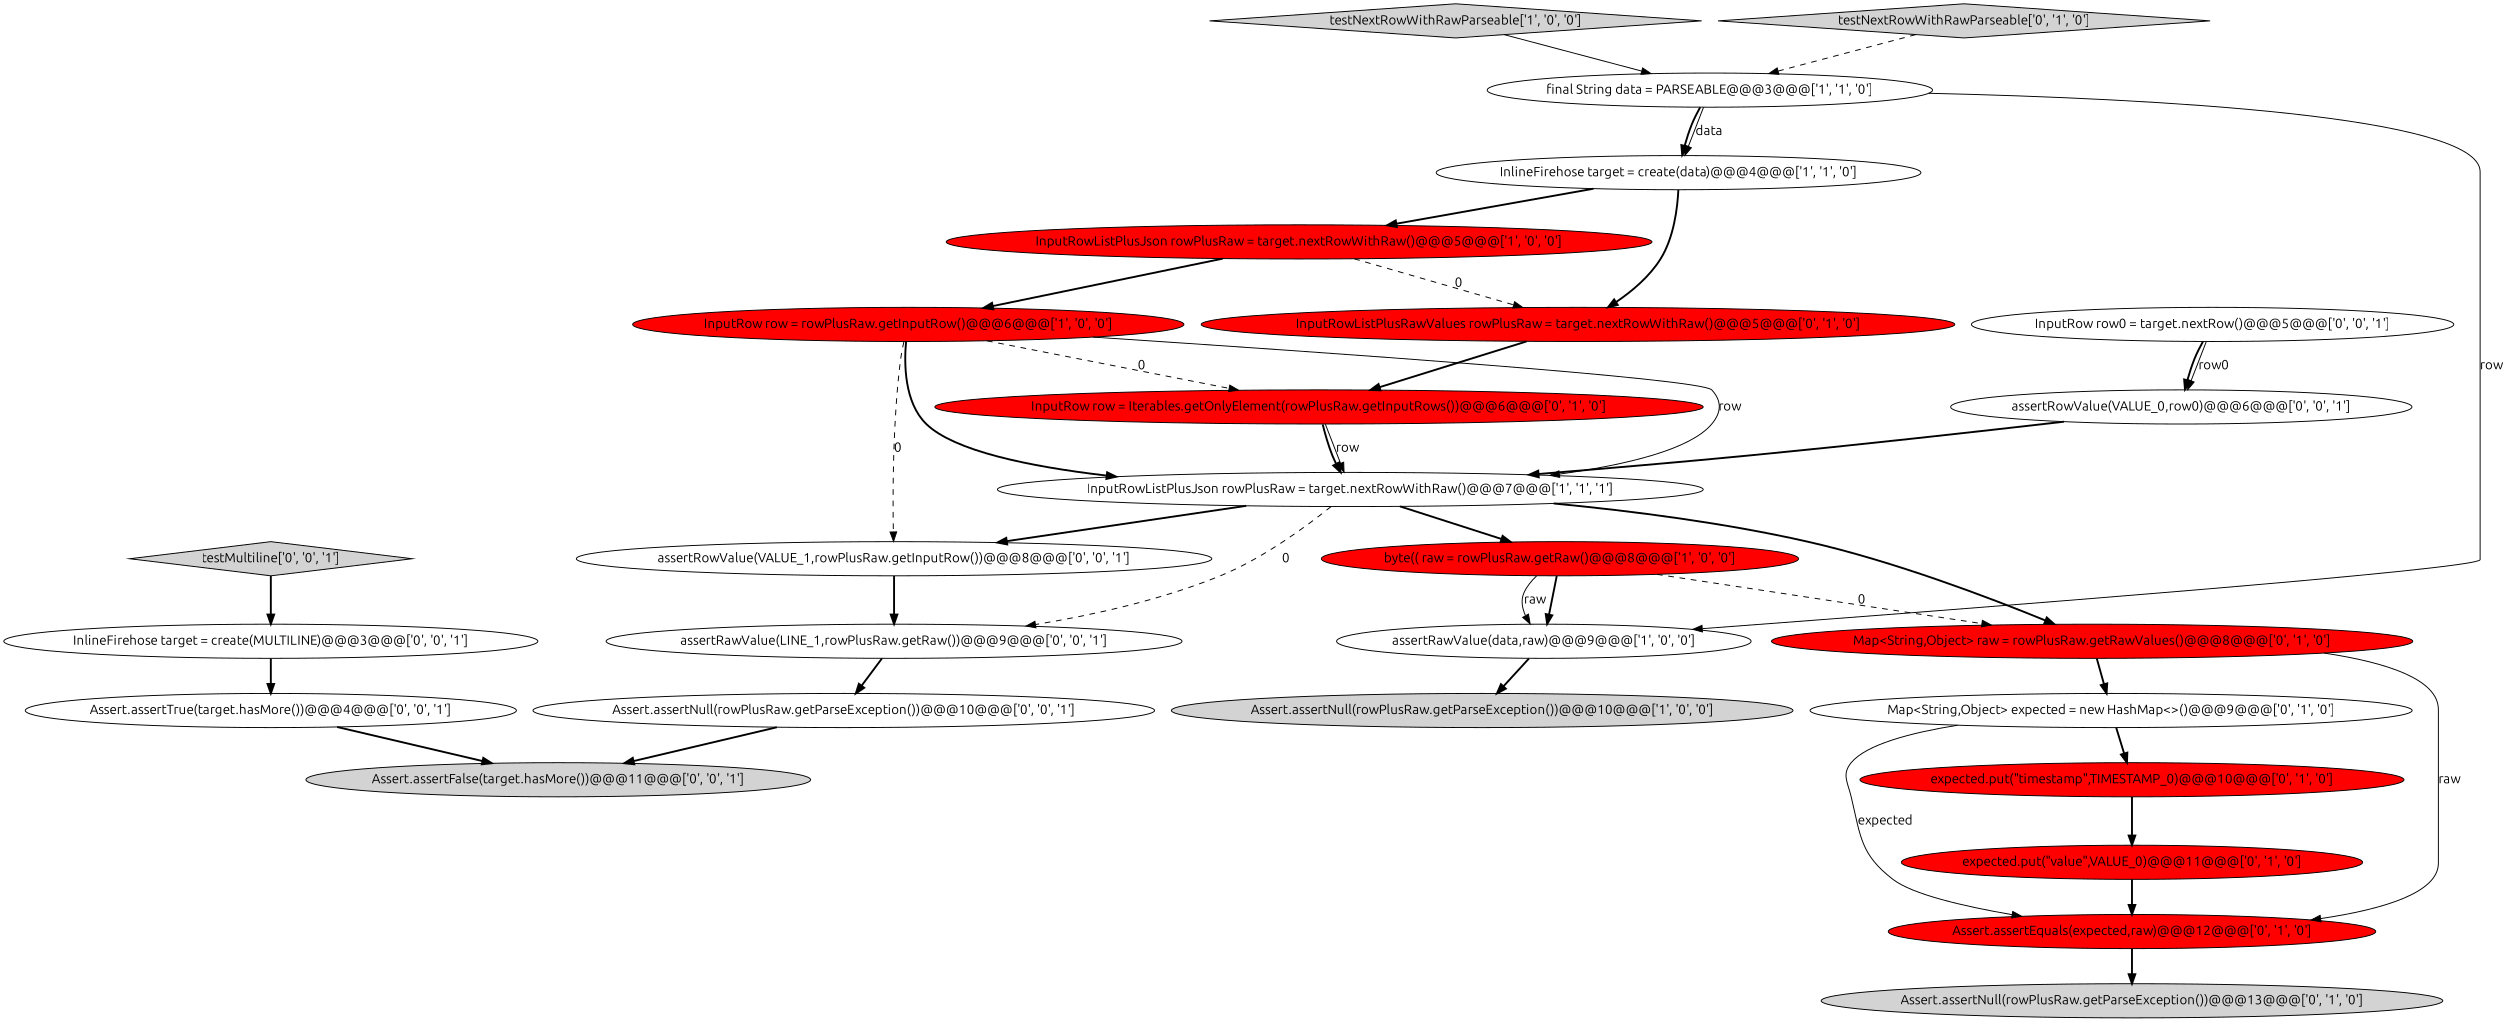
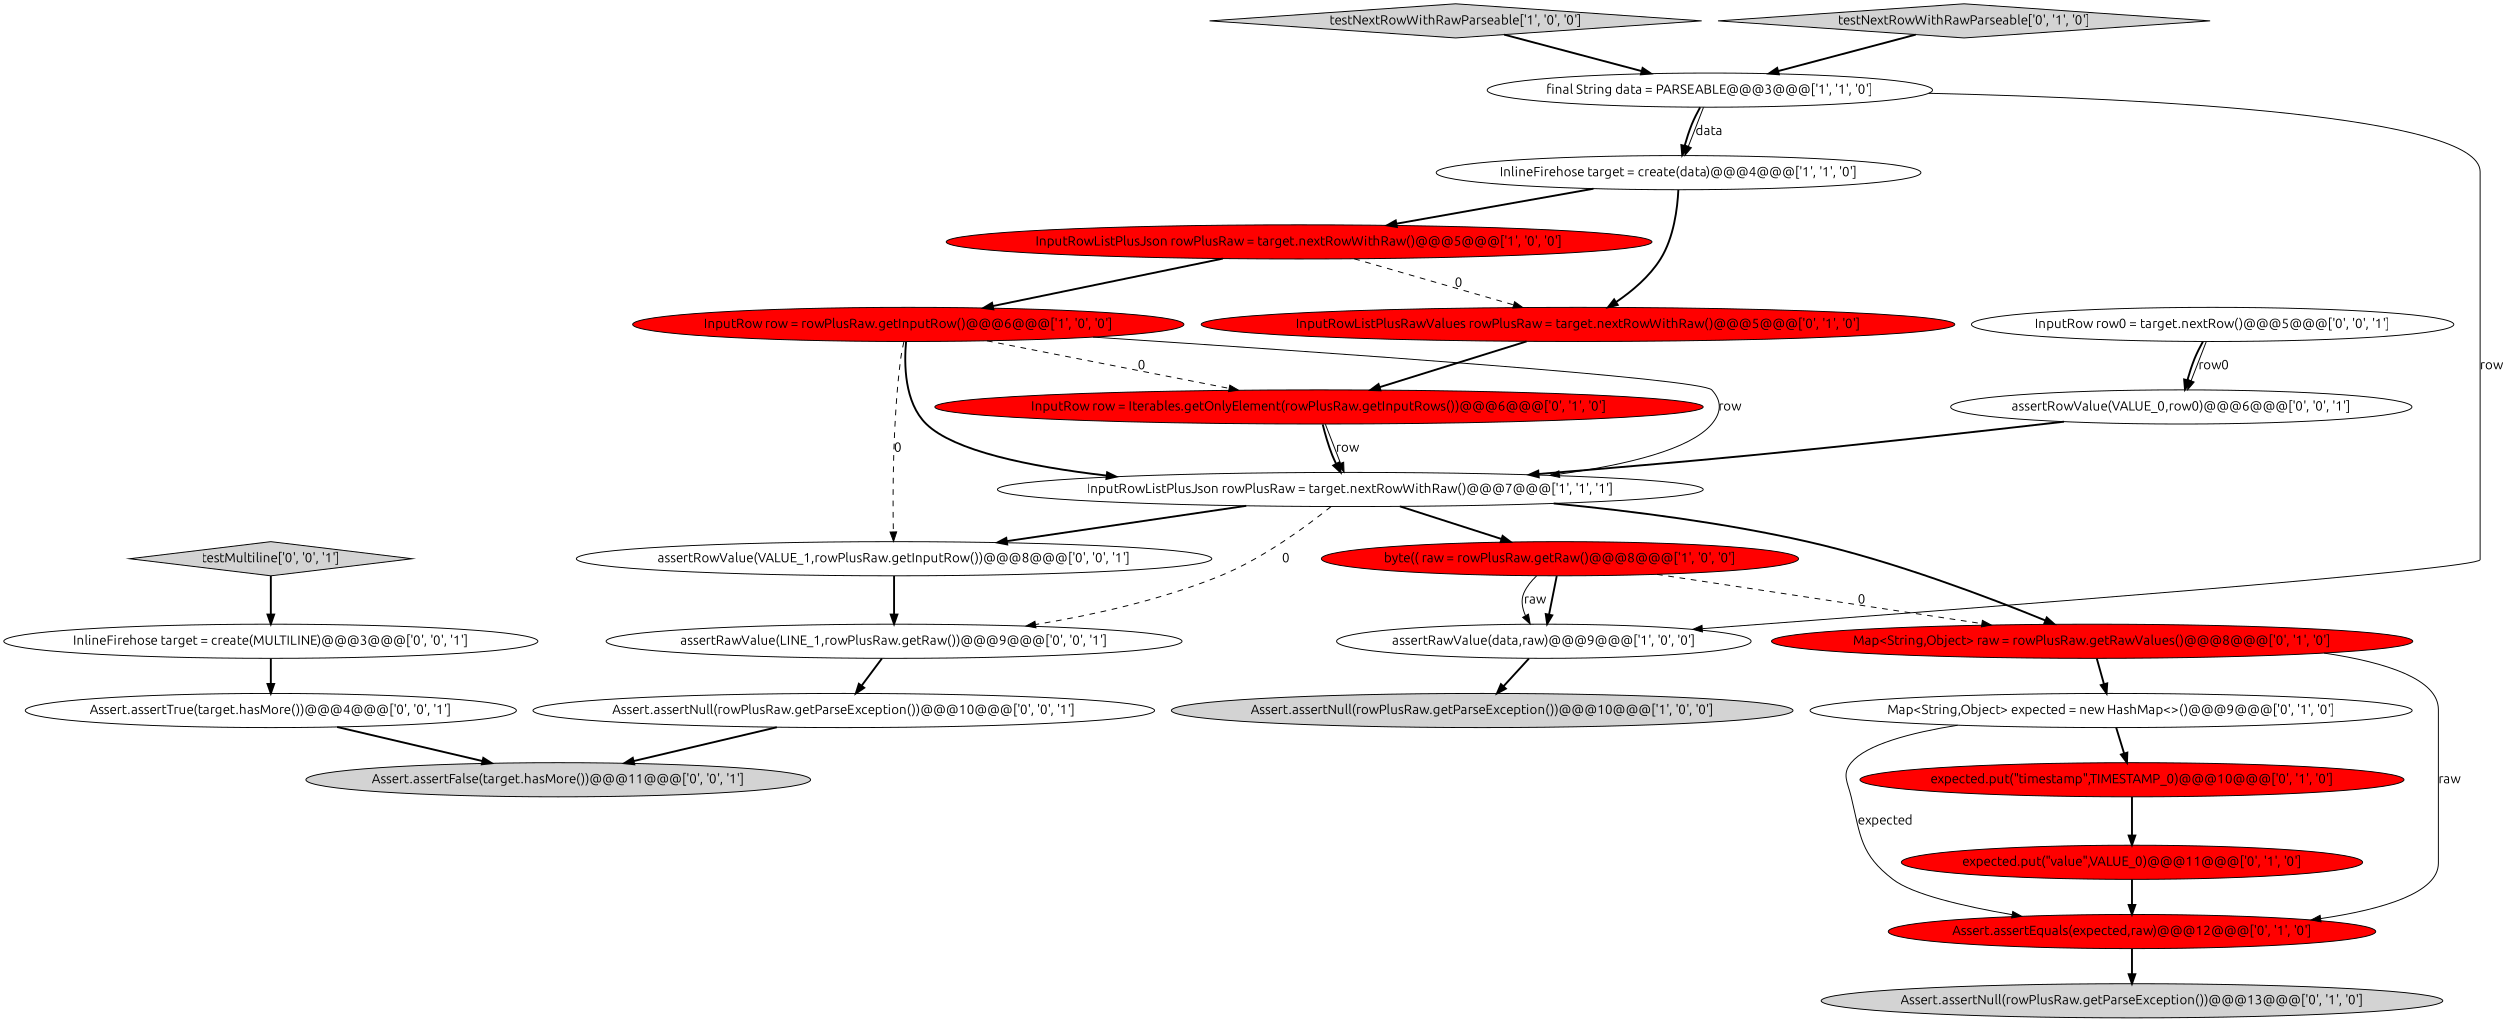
edge "testNextRowWithRawParseable['1', '0', '0']" -> "final String data = PARSEABLE@@@3@@@['1', '1', '0']": style solid -> bold
edge "testNextRowWithRawParseable['0', '1', '0']" -> "final String data = PARSEABLE@@@3@@@['1', '1', '0']": style dashed -> bold
